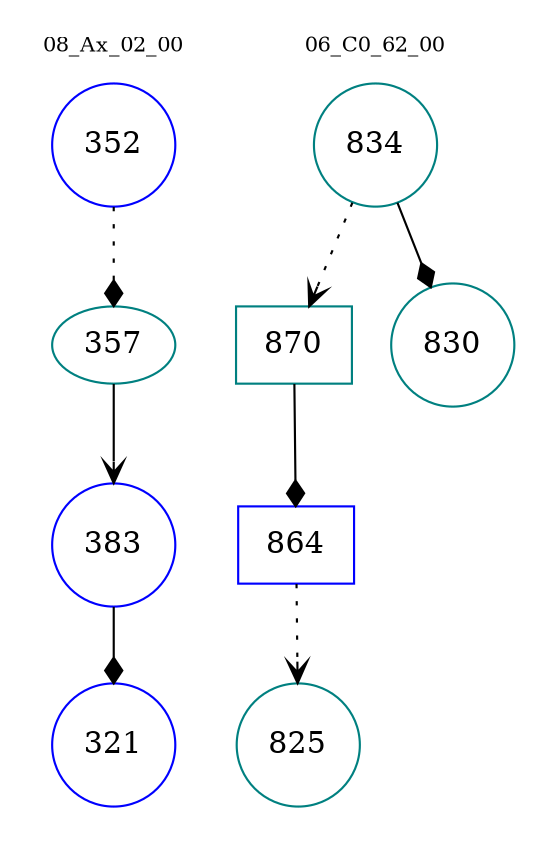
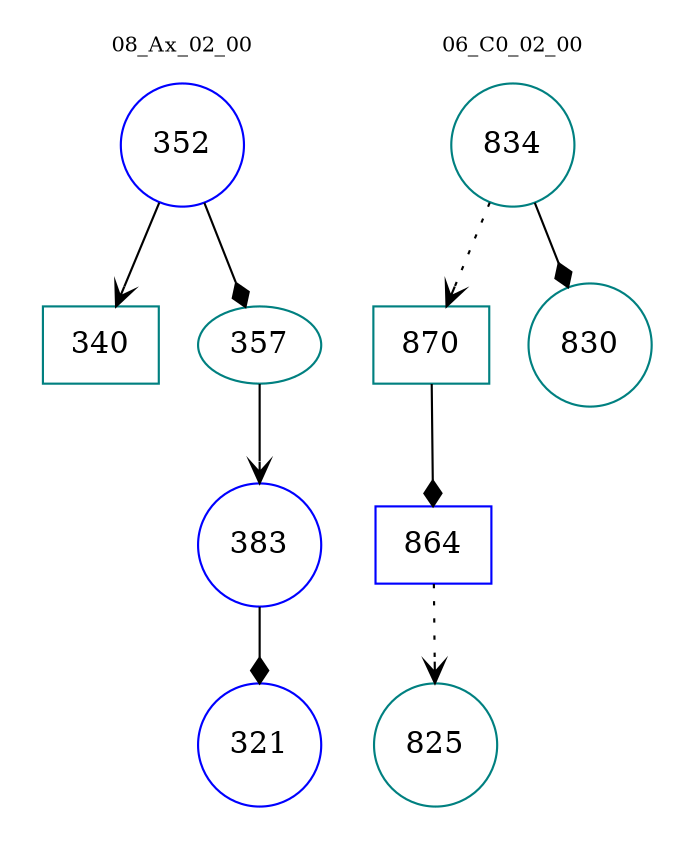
cluster "06_C0_62_00": label "06_C0_62_00" -> "06_C0_02_00"
edge "352" -> "357": style dotted -> solid
node "340": added
